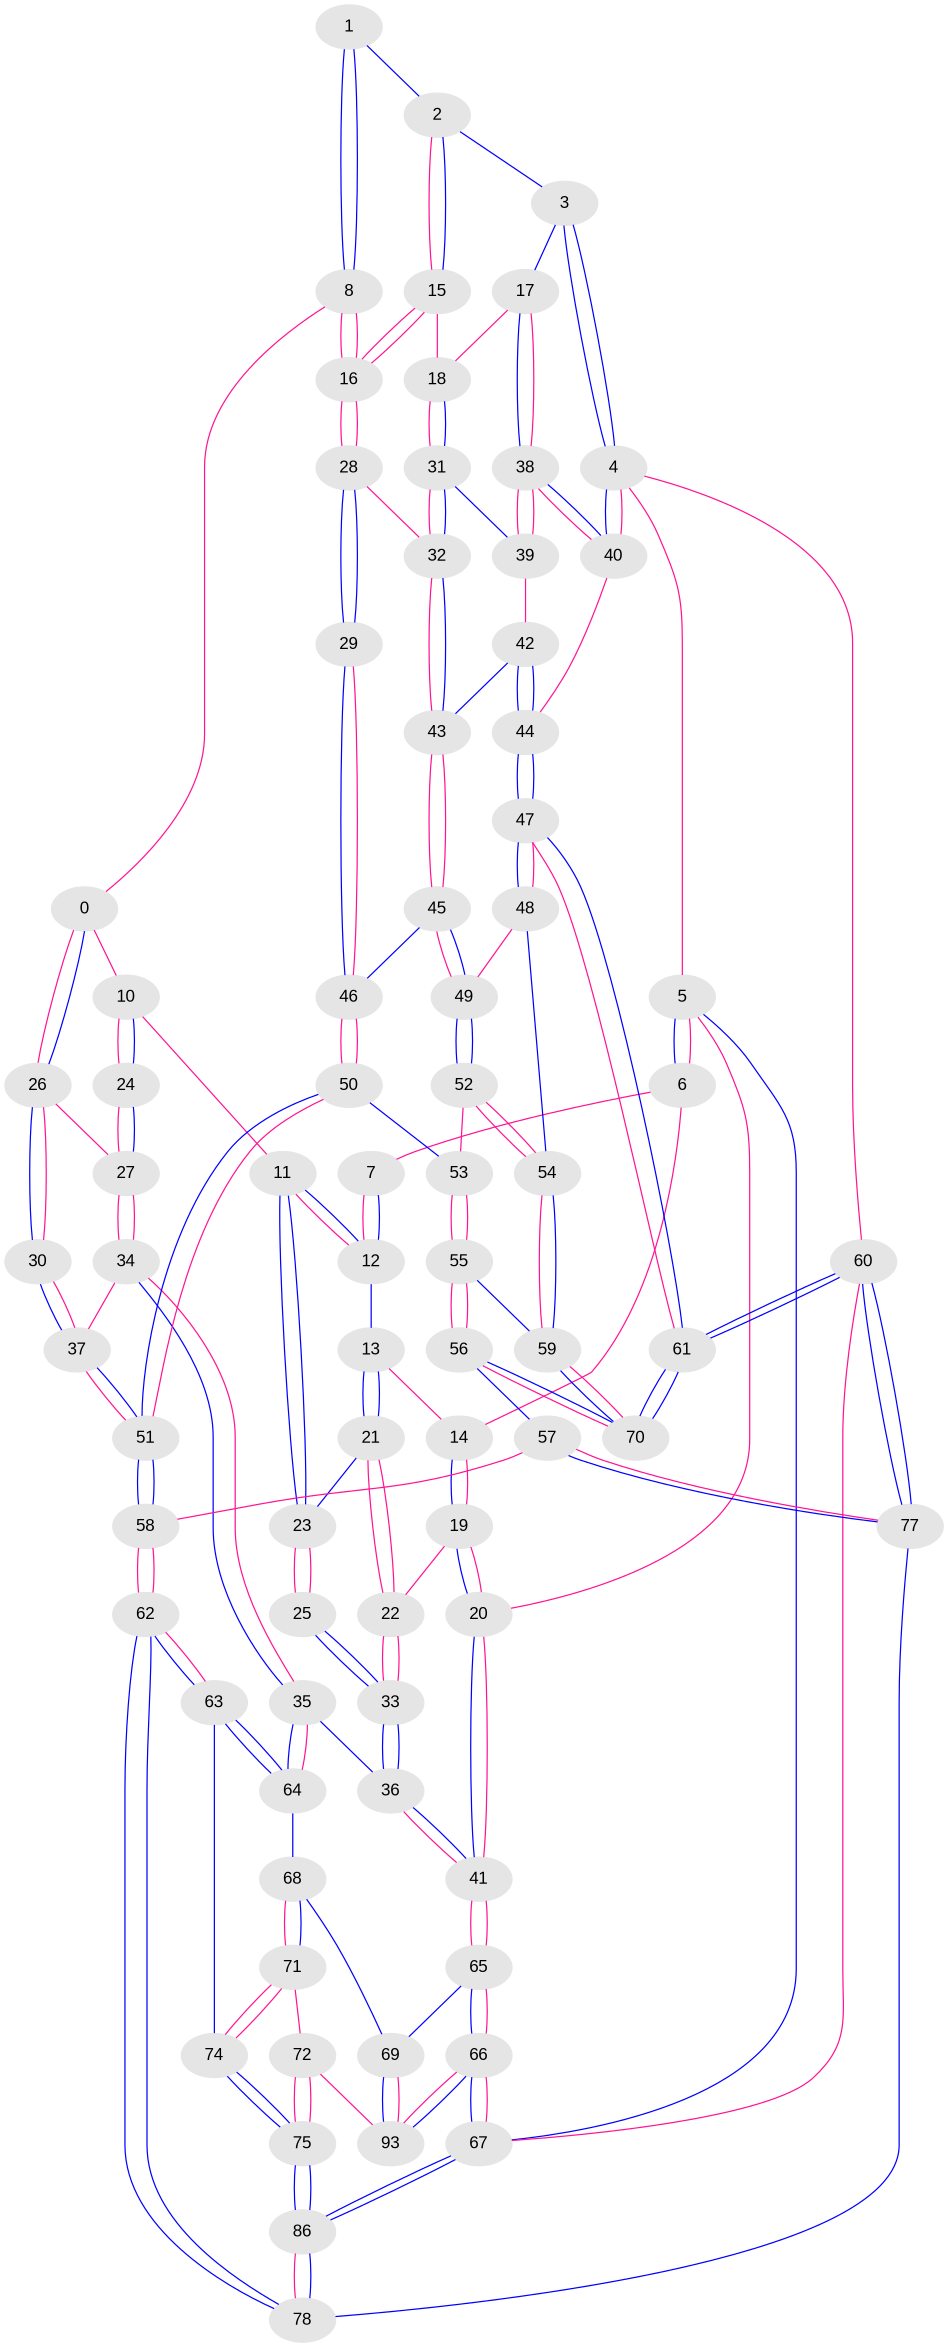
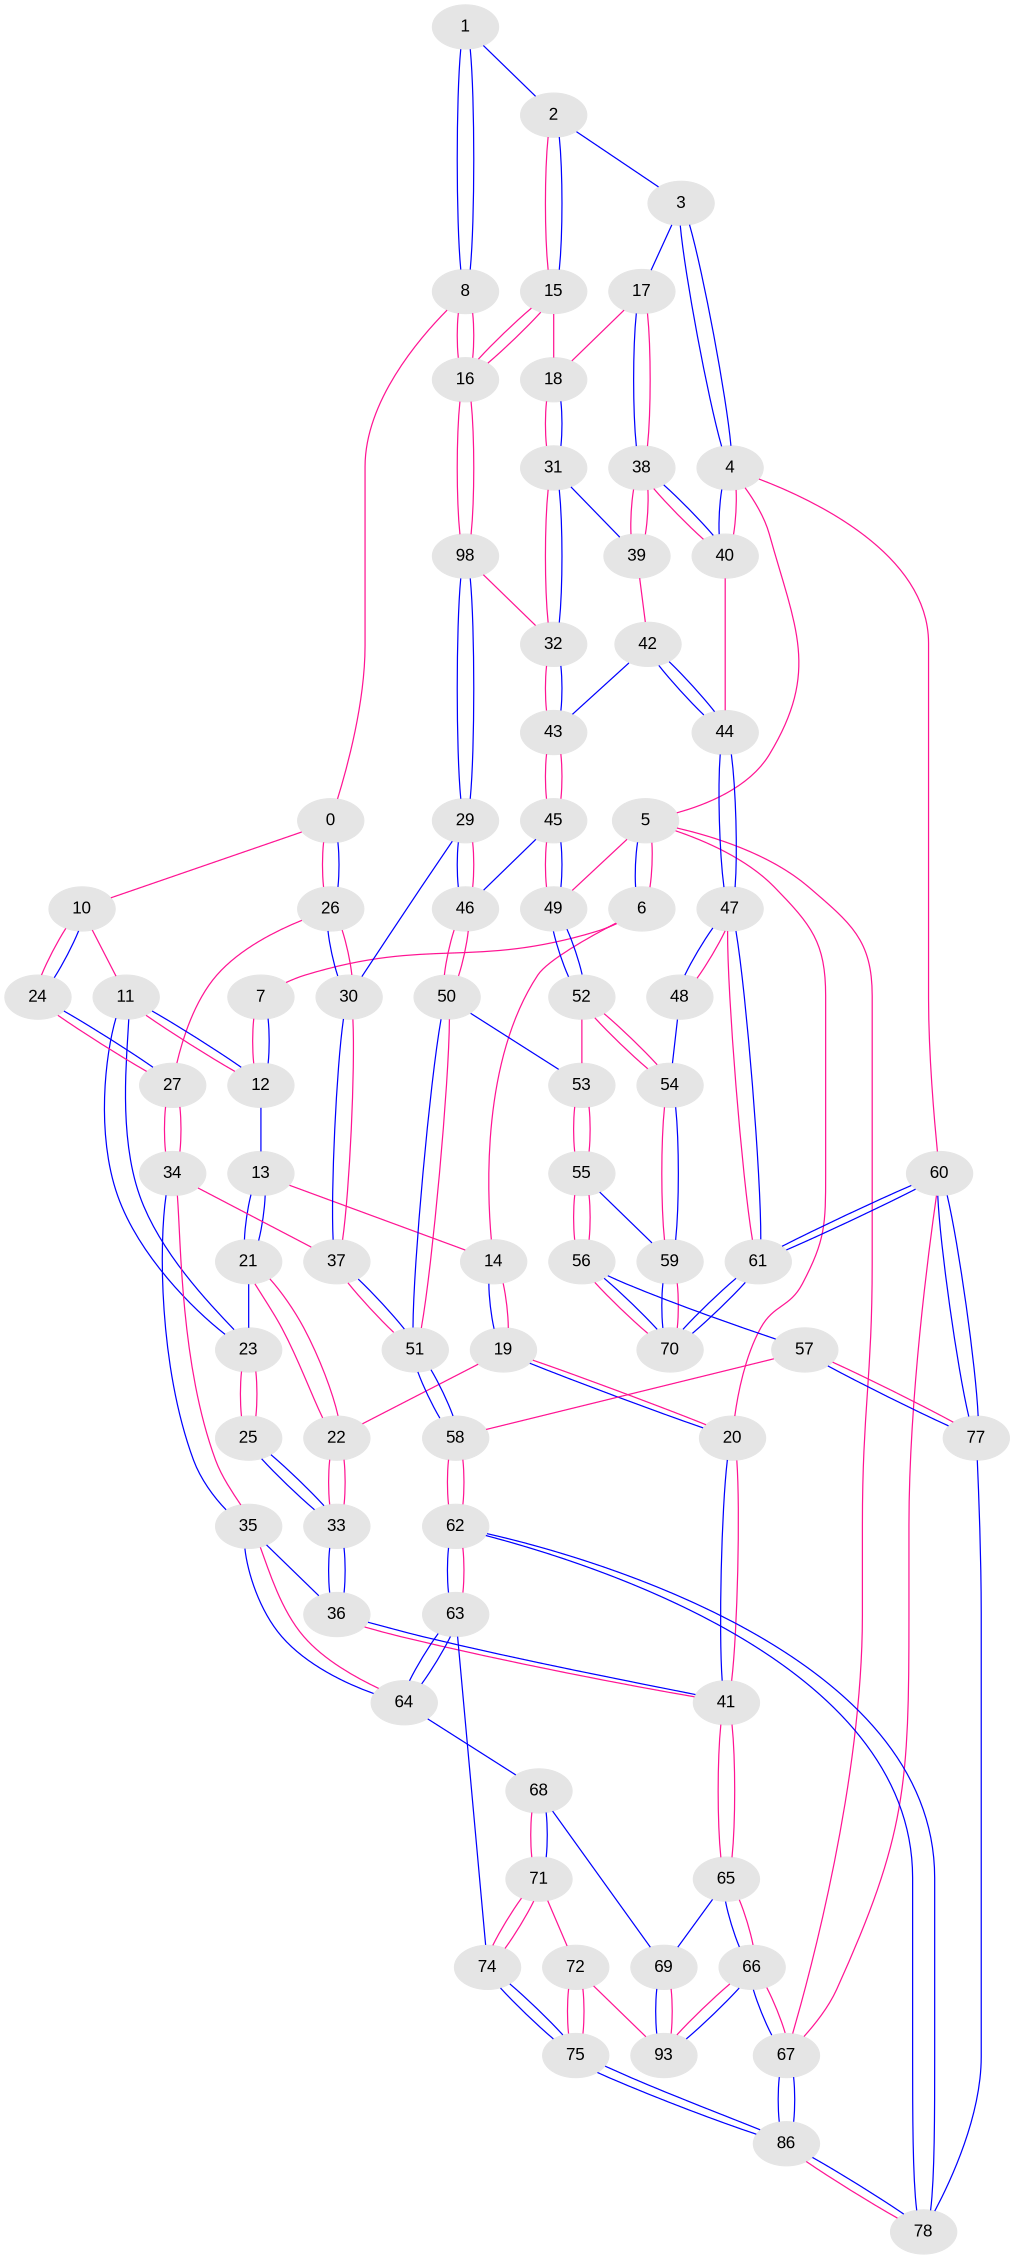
node "28": label "28" -> "98"
edge "29" -- "30": added
edge "48" -- "49": now "5" -- "49"
edge "5" -- "67": color blue -> deeppink
